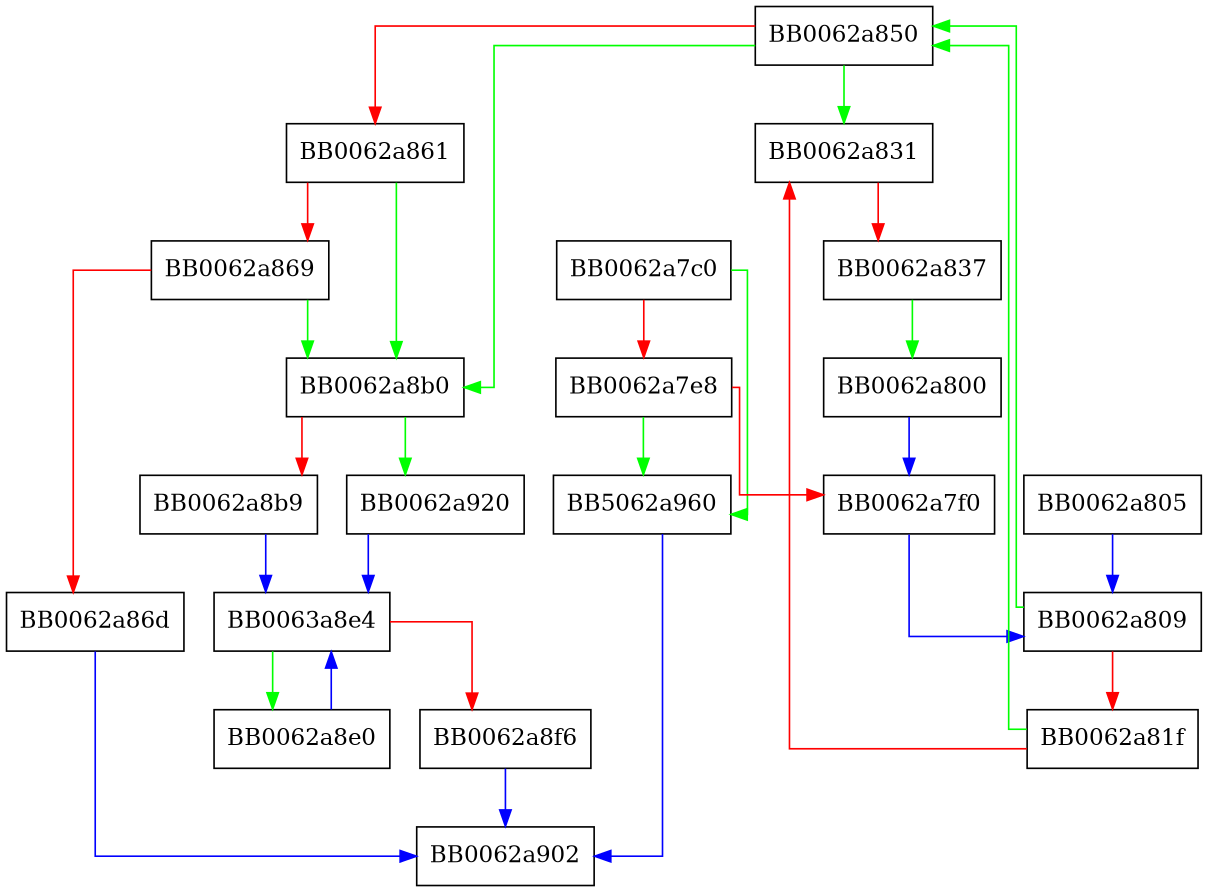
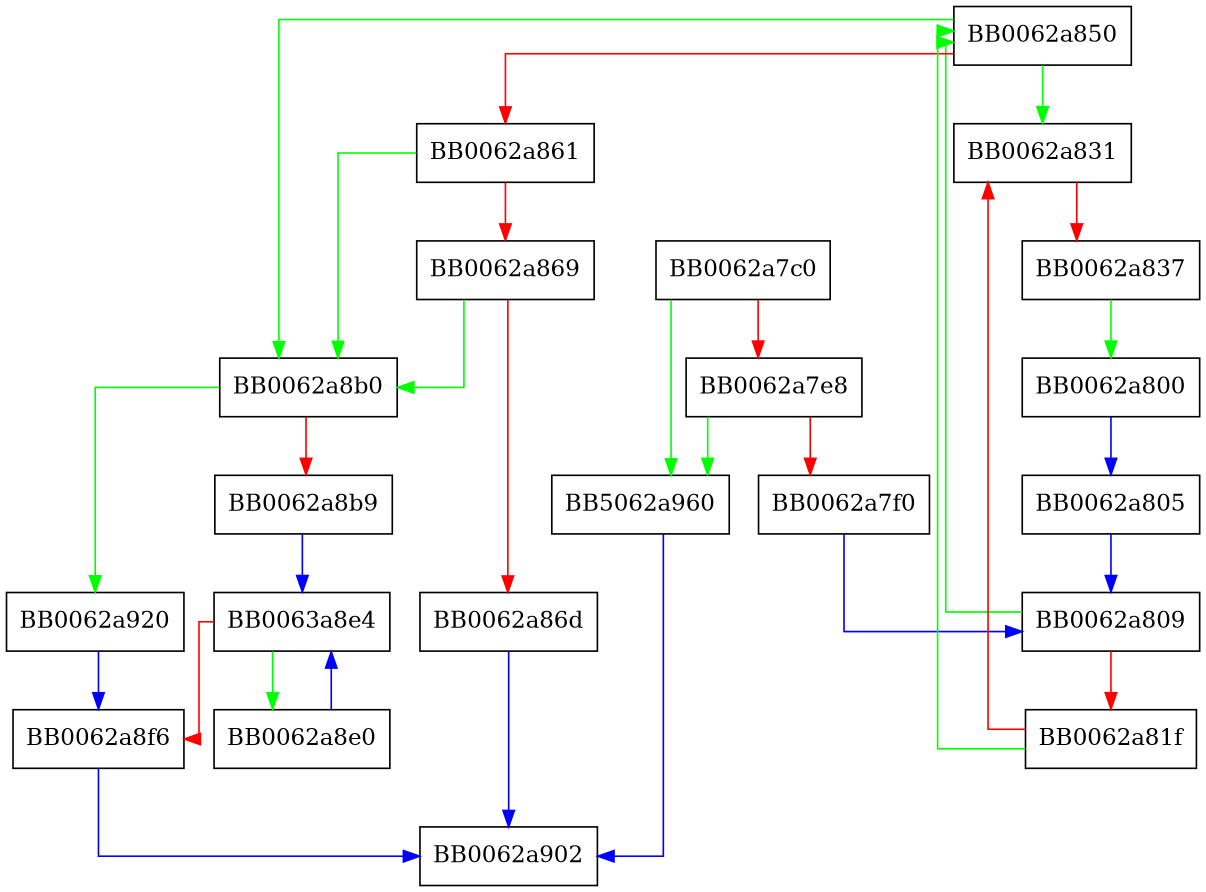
edge "BB0062a800" -> "BB0062a7f0": now "BB0062a800" -> "BB0062a805"
edge "BB0062a920" -> "BB0063a8e4": now "BB0062a920" -> "BB0062a8f6"
